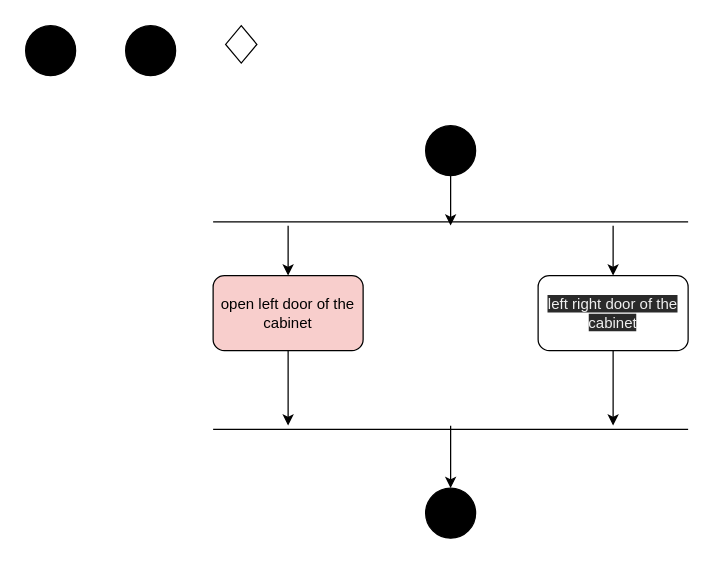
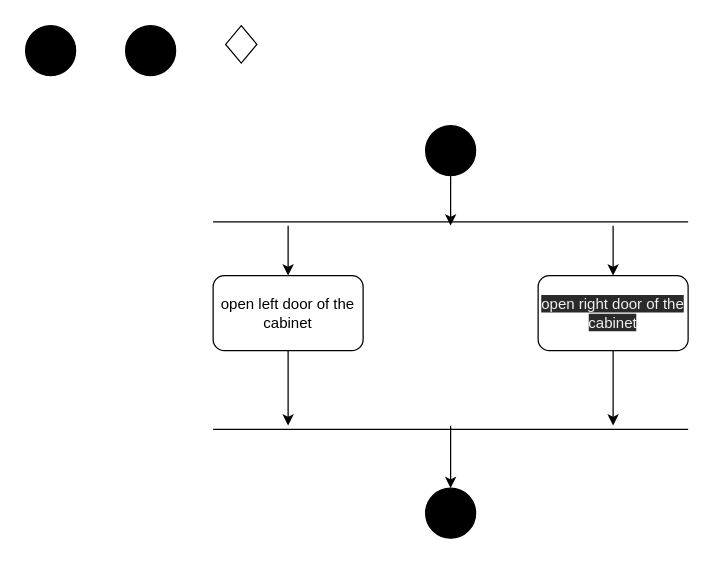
node "open left door of the cabinet": fillcolor #f8cecc -> #ffffff
node "left right door of the cabinet": label "left right door of the cabinet" -> "open right door of the cabinet"
